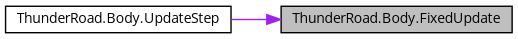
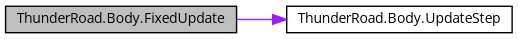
edge "ThunderRoad.Body.UpdateStep" -> "ThunderRoad.Body.FixedUpdate": reversed
